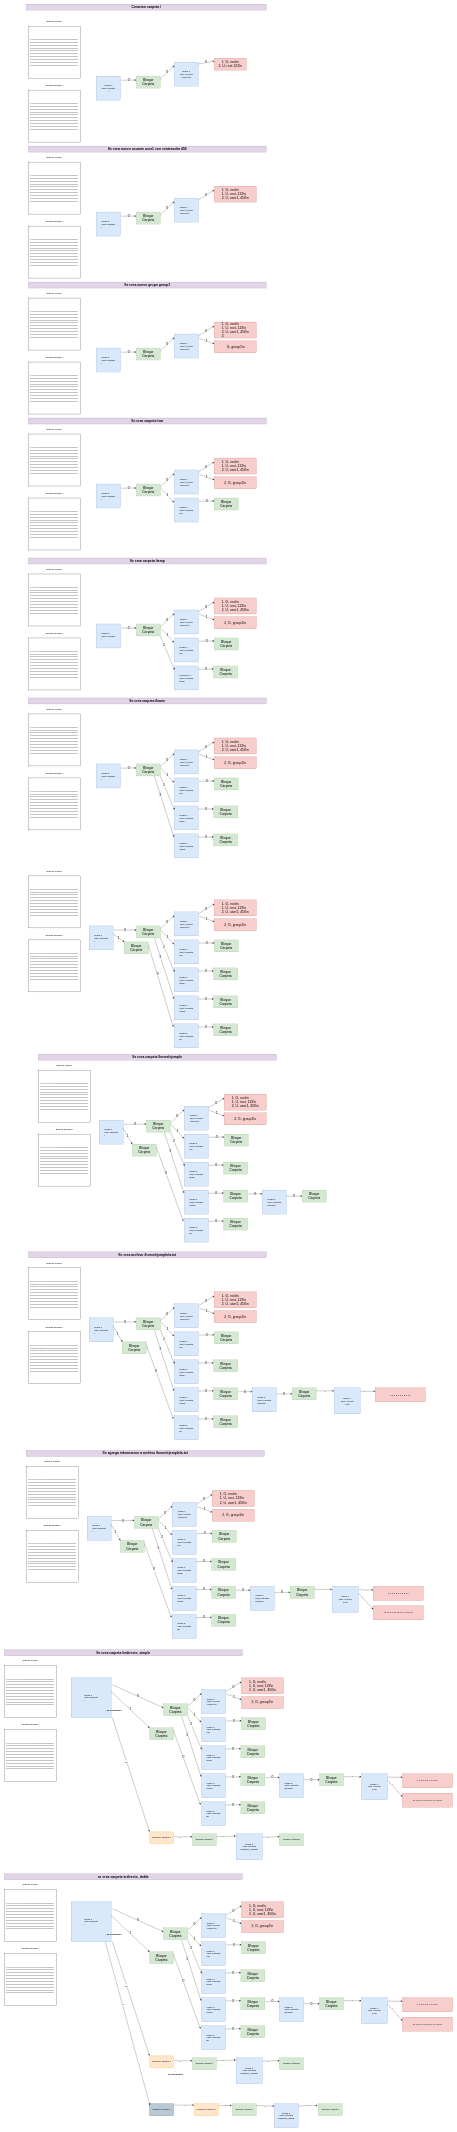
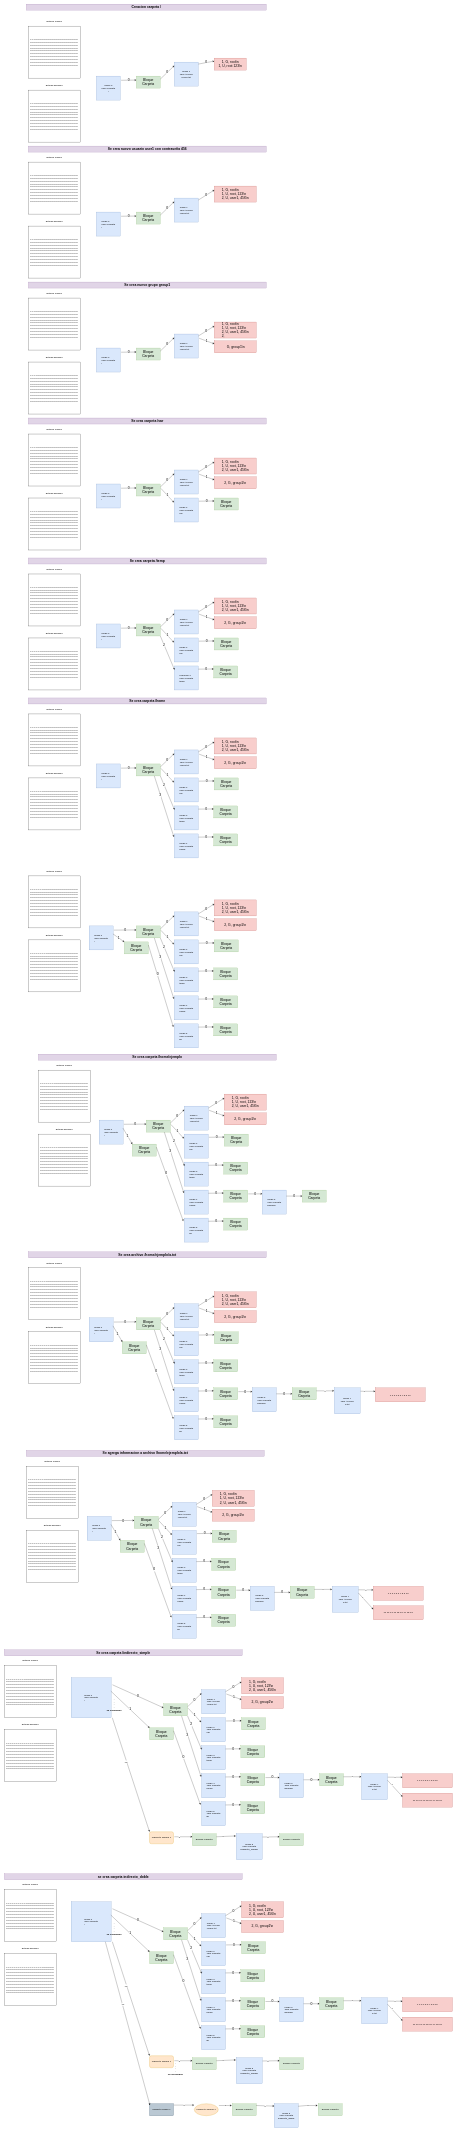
node "Indirecto Simple 2": shape rectangle -> ellipse
